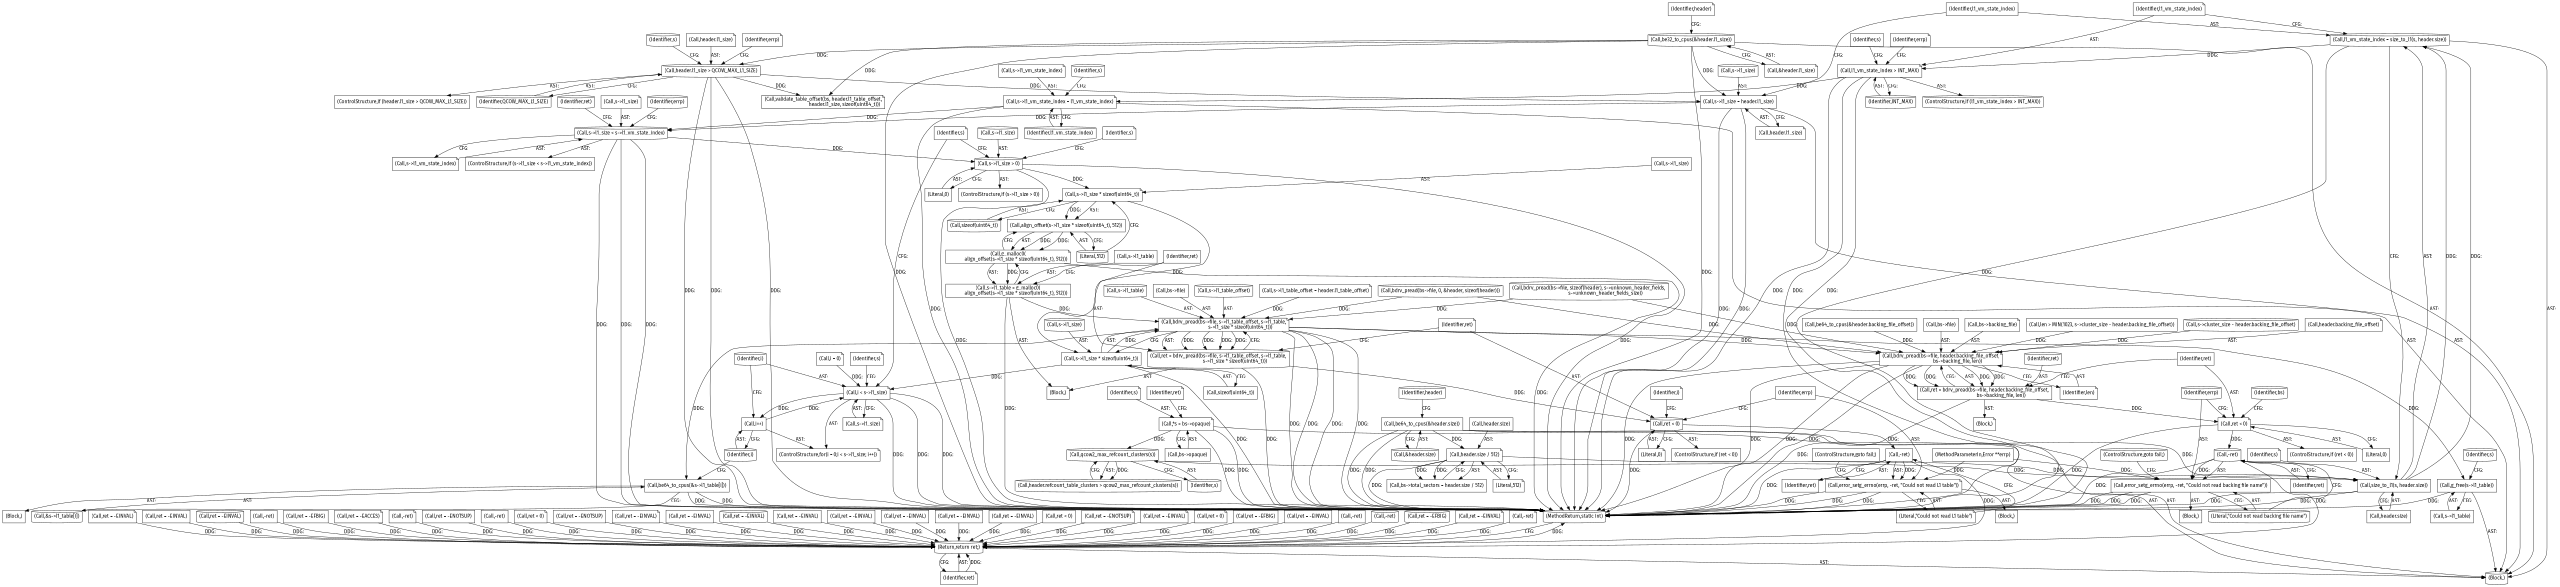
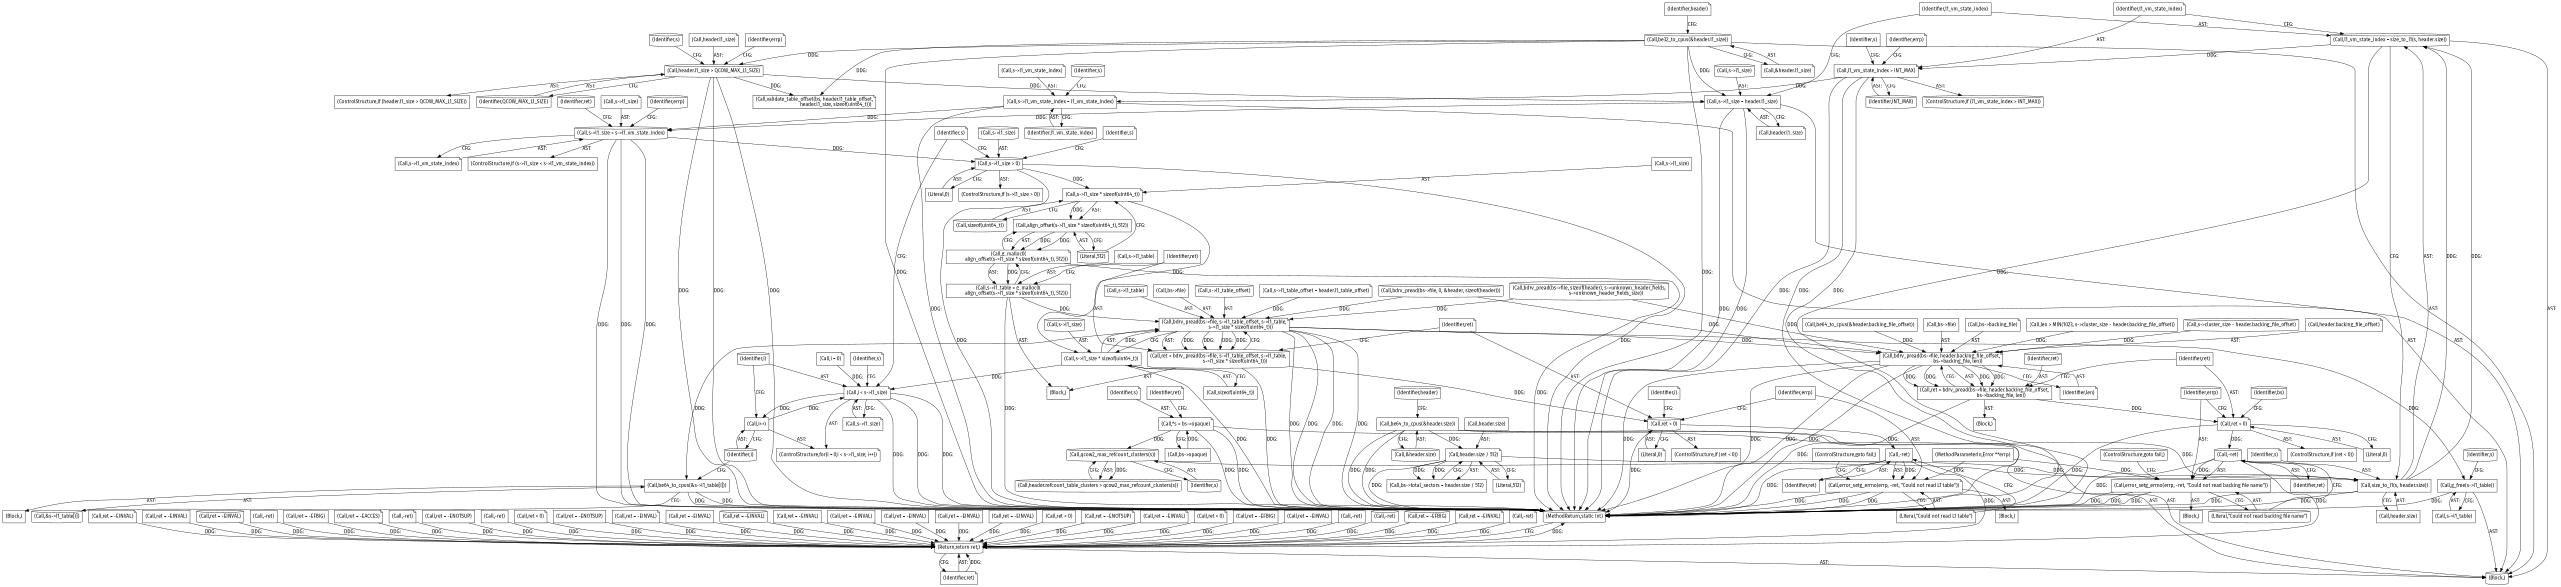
edge "(Call,bs->opaque)" -> "(Call,*s = bs->opaque)": label "AST: " -> "DDG: "
